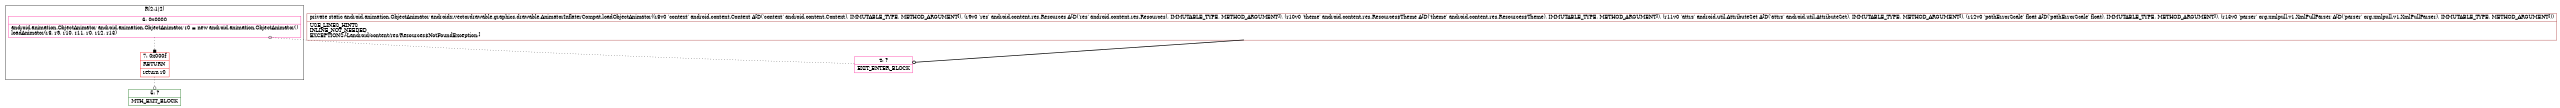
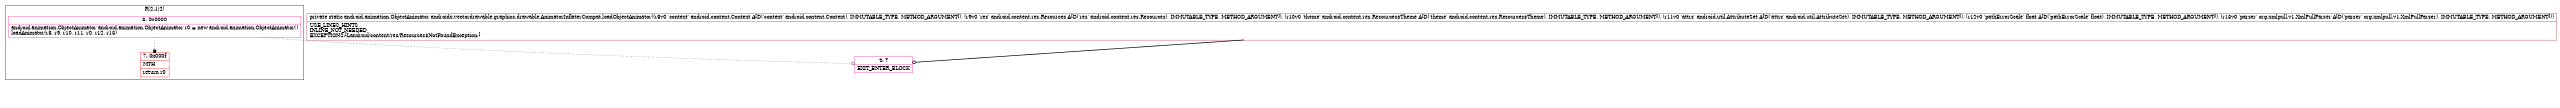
edge "4: ?" -> "6: 0x0000": reversed
node "7: 0x000f": text "RETURN" -> "MTH"
node "5: ?": removed
